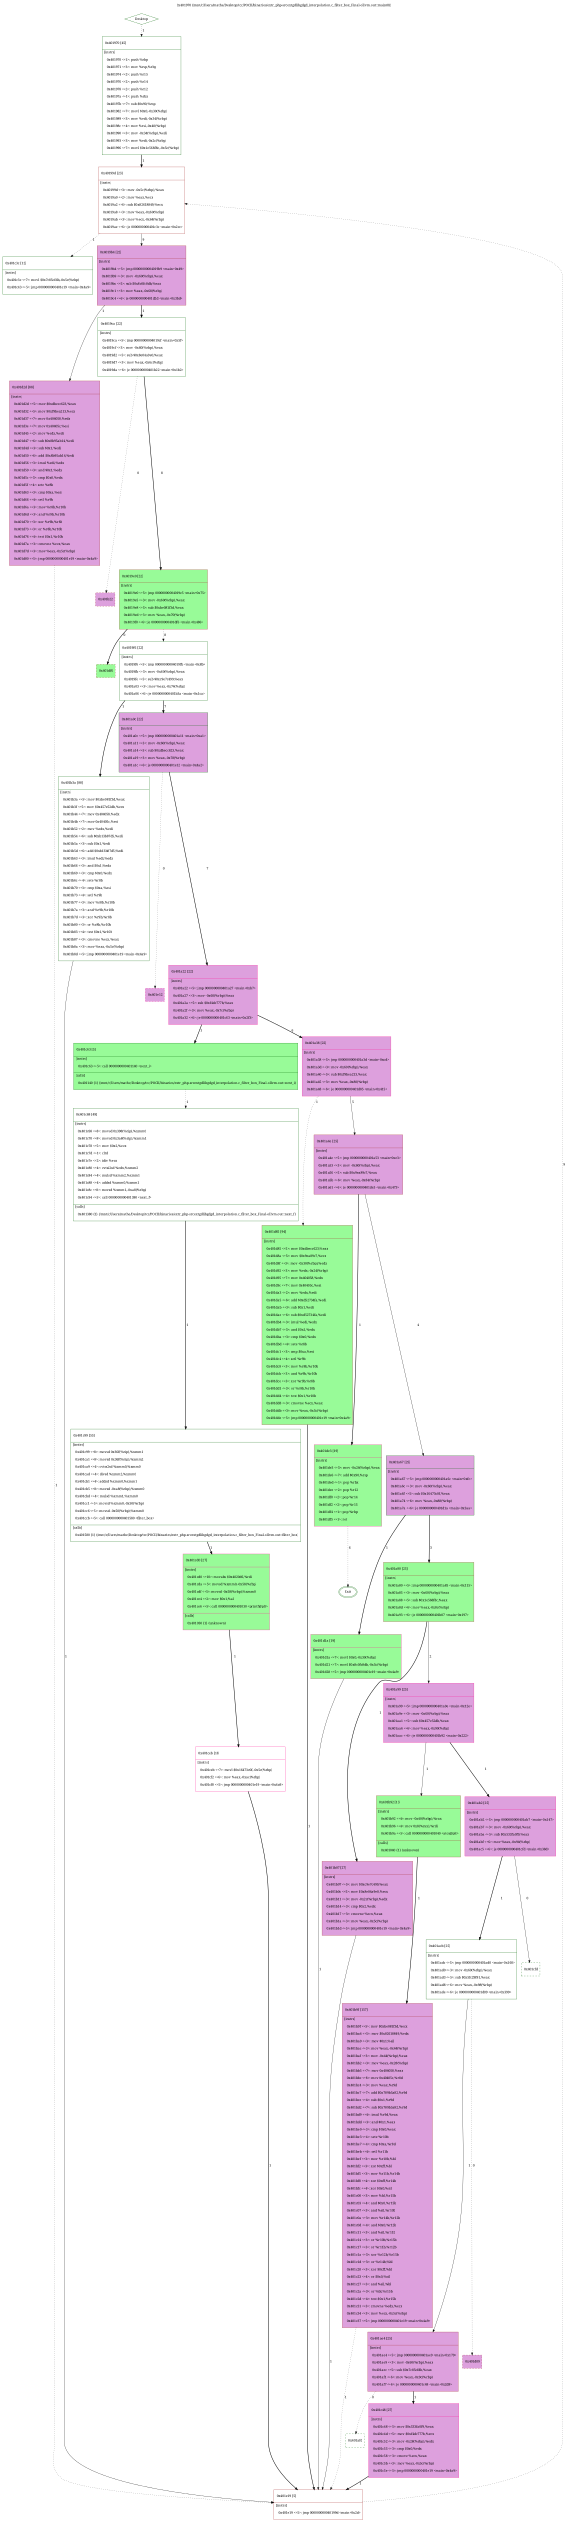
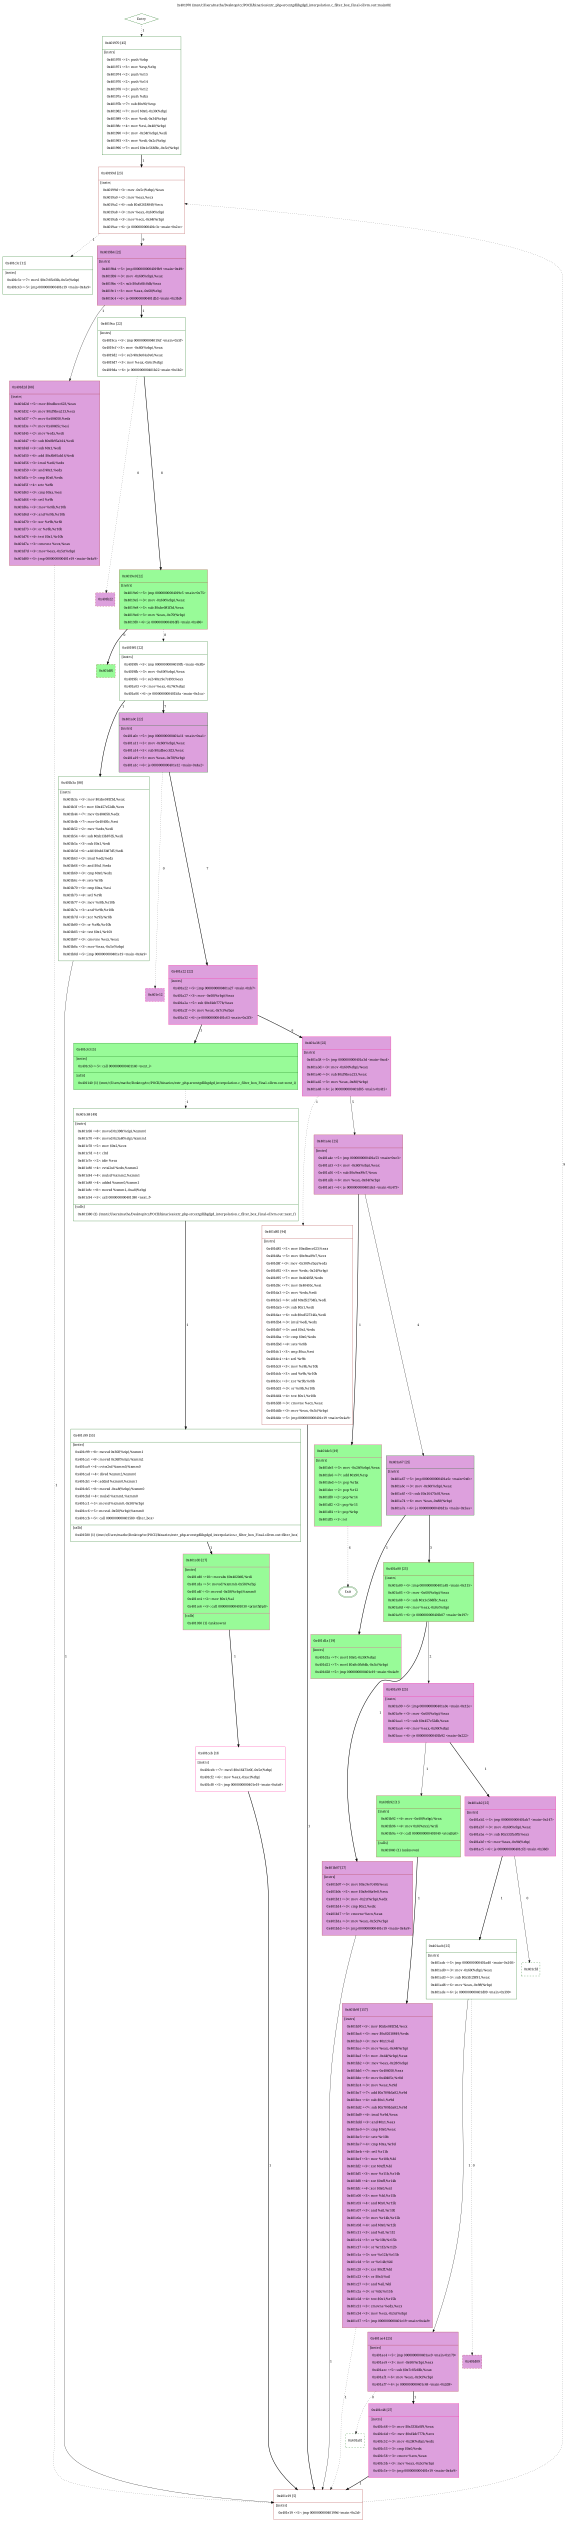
node "Desktop": label "Desktop" -> "Entry"
node "0x401d85 [94]": fillcolor palegreen -> white
edge "0x401d1a [19]" -> "0x401e19 [5]": removed, label "1"
